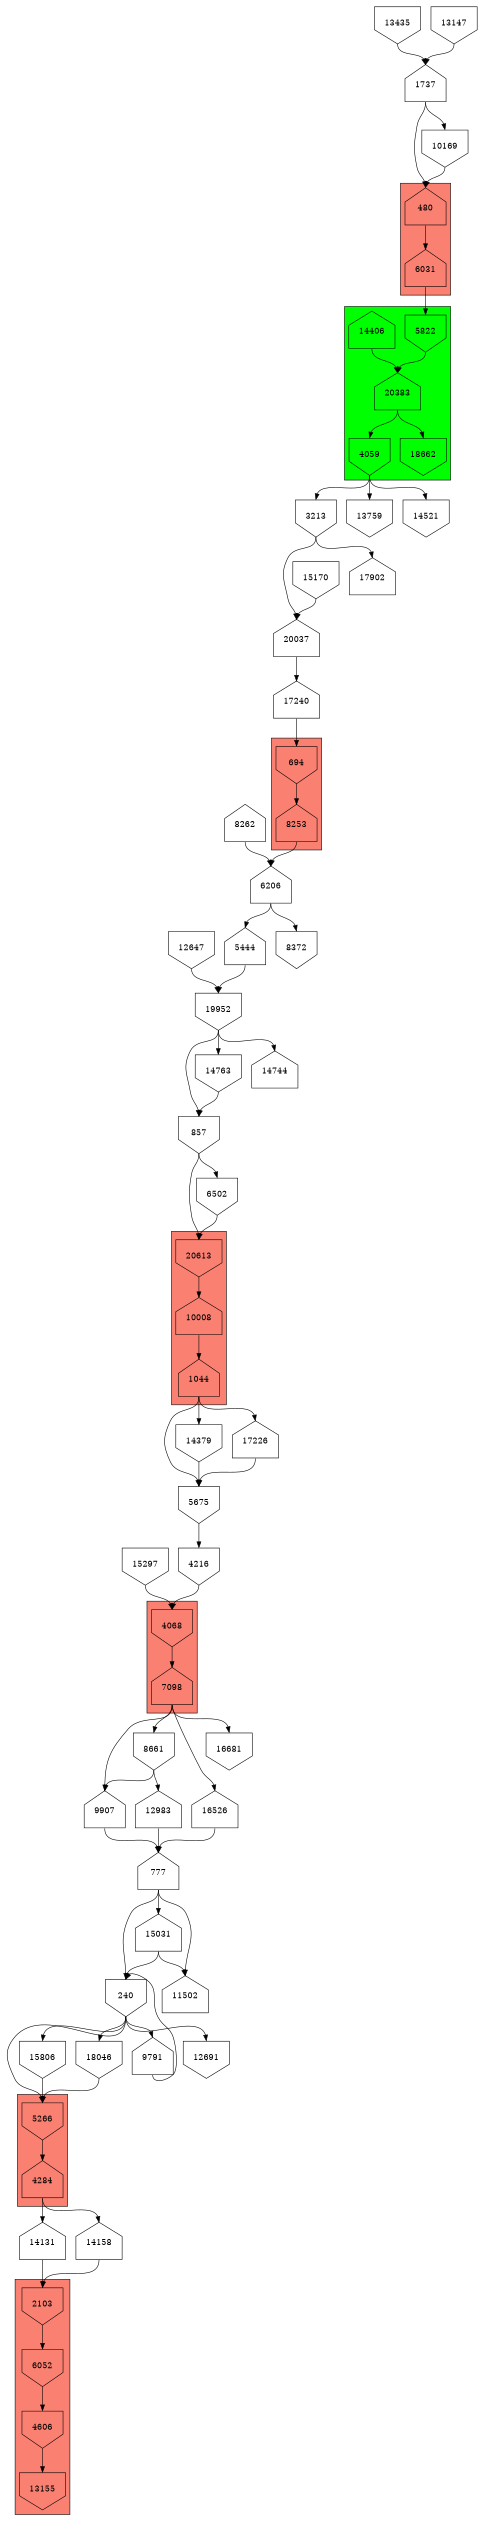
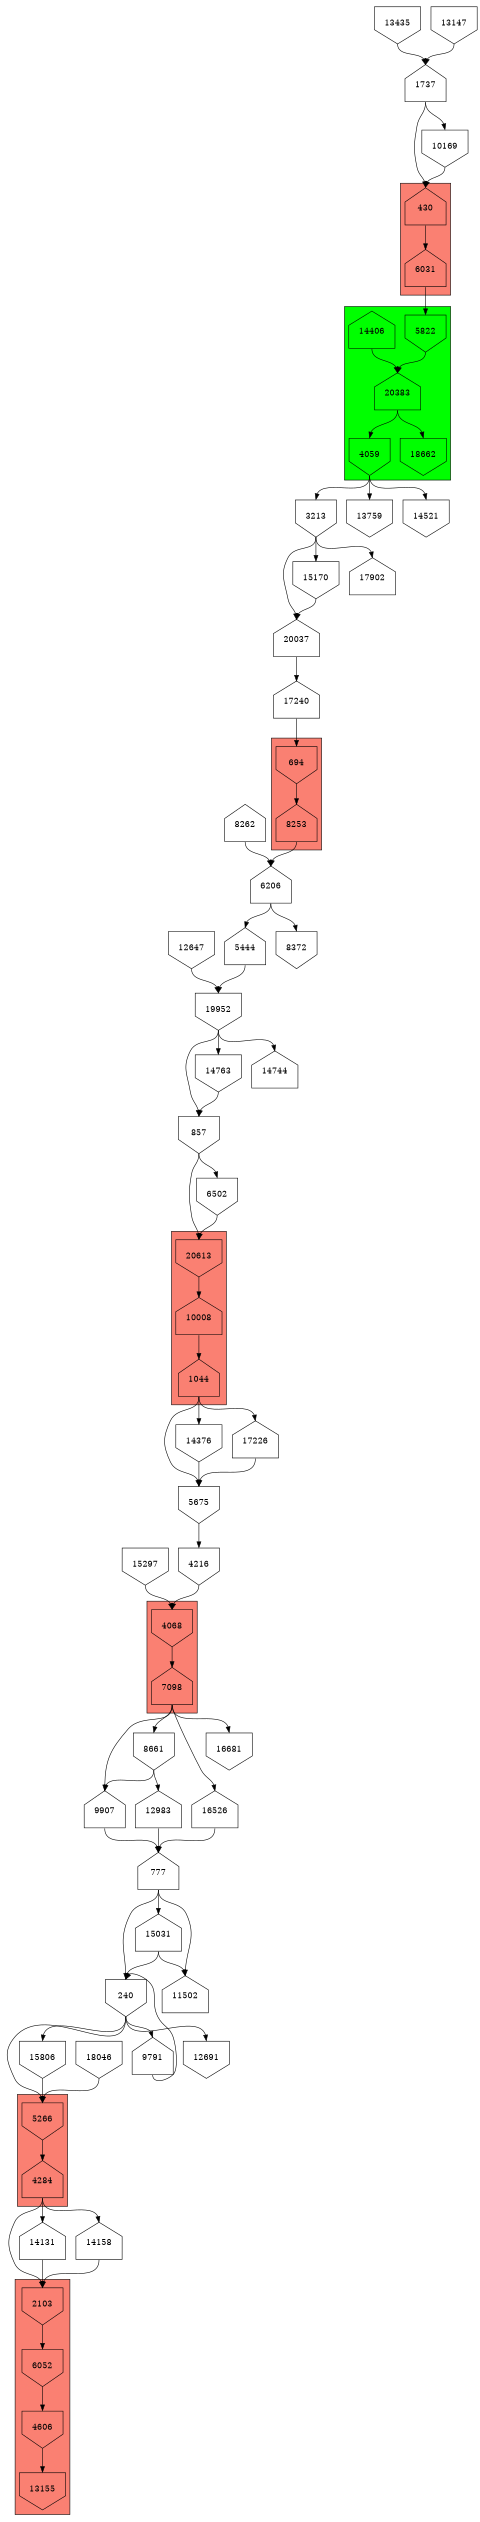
node "480": label "480" -> "430"
edge "3213" -> "15170": added
node "14379": label "14379" -> "14376"
edge "240" -> "18046": removed
edge "4284" -> "2103": added
